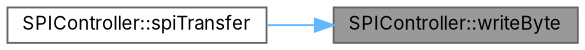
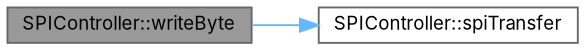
edge "SPIController::spiTransfer" -> "SPIController::writeByte": reversed
